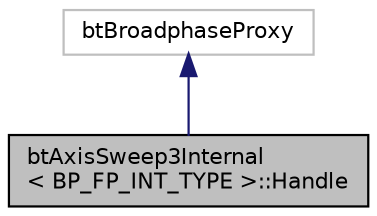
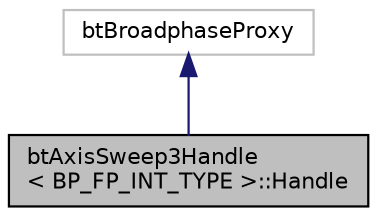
node "btAxisSweep3Internal < BP_FP_INT_TYPE >::Handle": label "btAxisSweep3Internal < BP_FP_INT_TYPE >::Handle" -> "btAxisSweep3Handle < BP_FP_INT_TYPE >::Handle"
